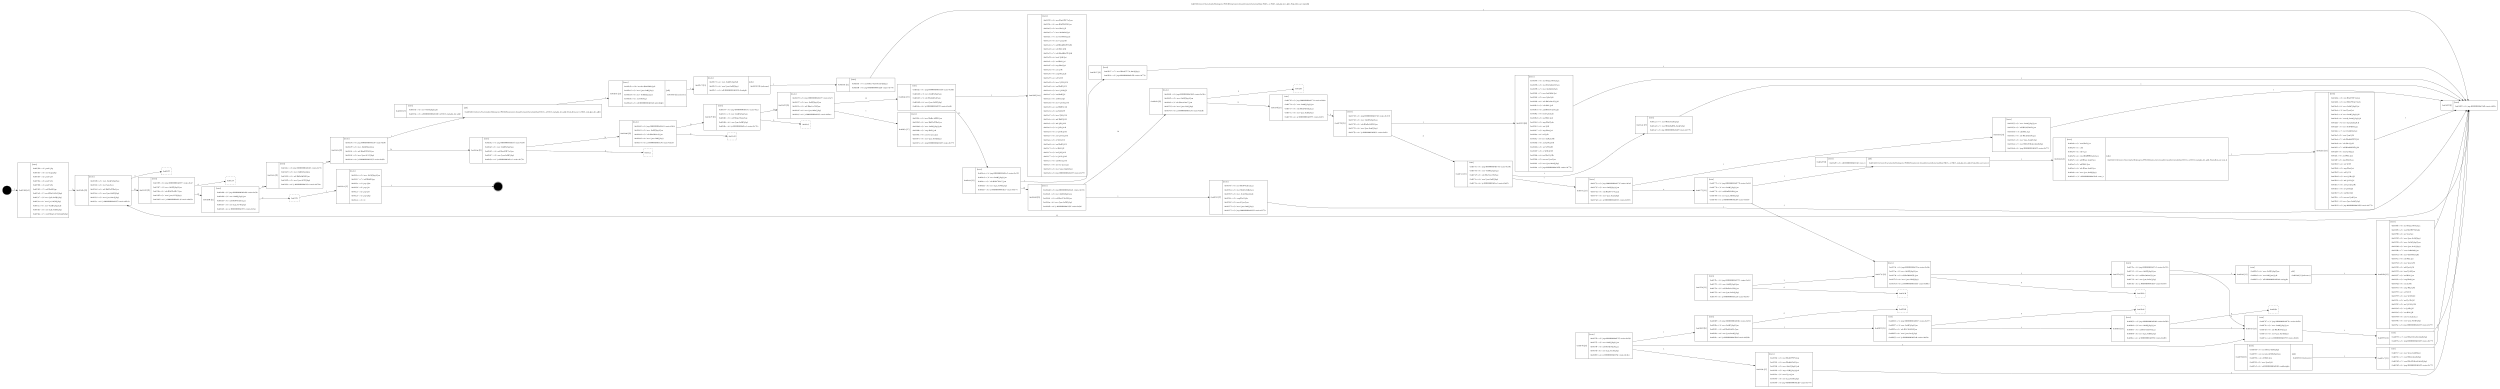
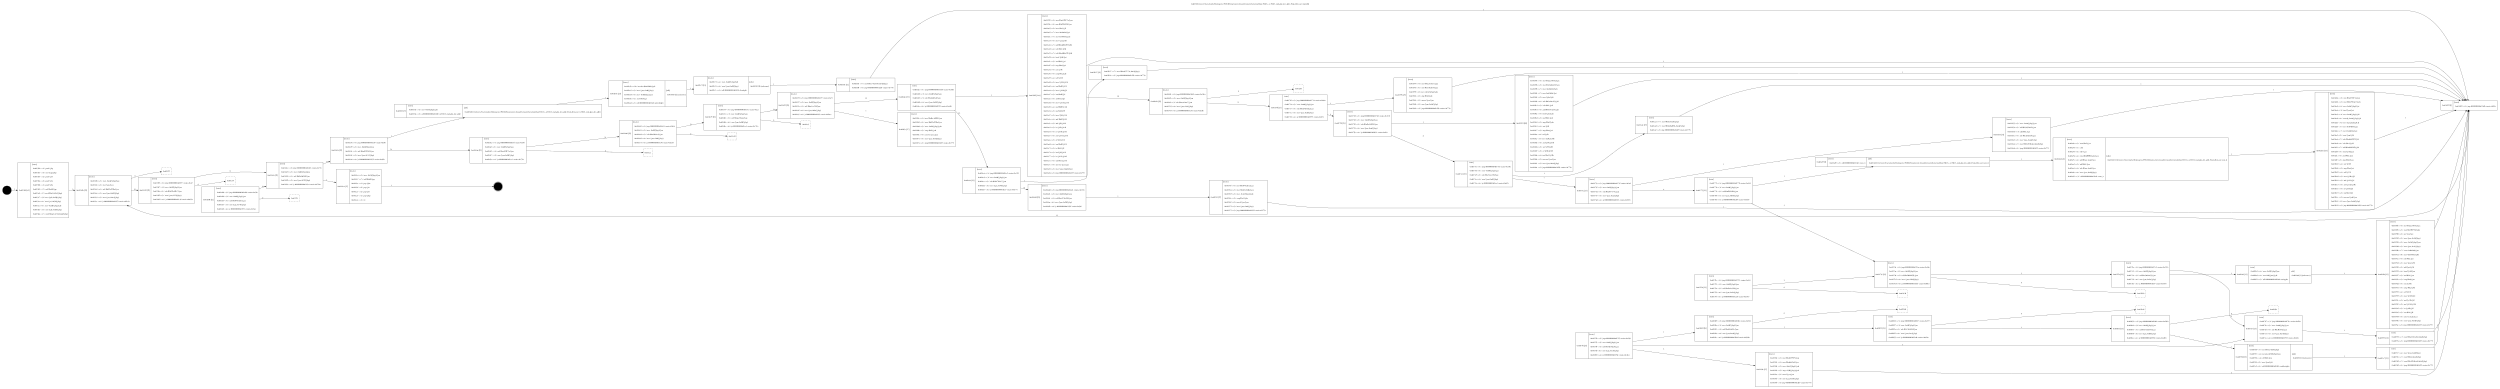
edge "0x4019f9 [144]" -> "0x401d29 [5]": added, label "1"
node "0x401995 [27]": added
edge "0x4016dd [25]" -> "0x4016f6 [25]": now "0x4019f9 [144]" -> "0x4016f6 [25]"
edge "0x40197a" -> "0x401cb4 [17]": now "0x40161e [22]" -> "0x401cb4 [17]"
edge "0x4015f2 [22]" -> "0x401608 [22]": now "0x4015f2 [22]" -> "0x40161e [22]"
edge "0x40183b [25]" -> "0x4017d7 [25]": now "0x40183b [25]" -> "0x4019b0 [23]"
